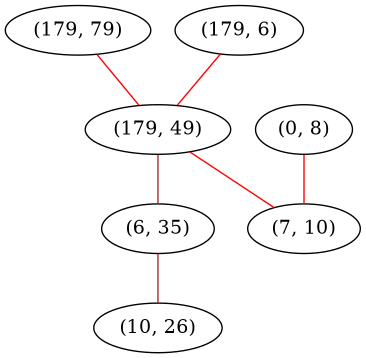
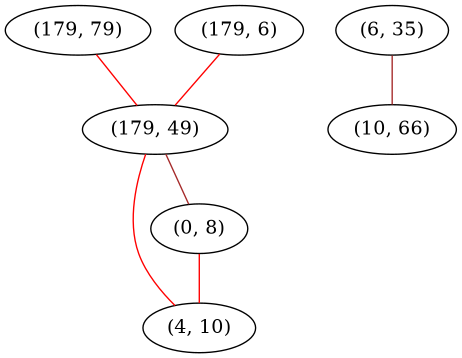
edge "(179, 49)" -- "(6, 35)": now "(179, 49)" -- "(0, 8)"
node "(7, 10)": label "(7, 10)" -> "(4, 10)"
node "(10, 26)": label "(10, 26)" -> "(10, 66)"
